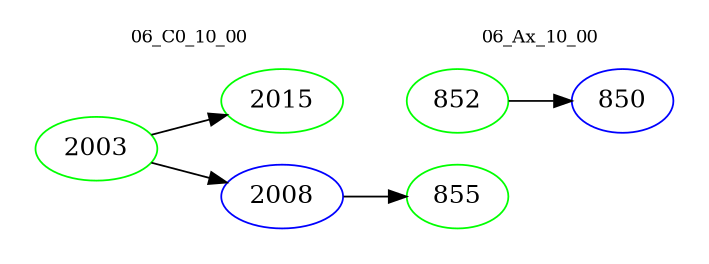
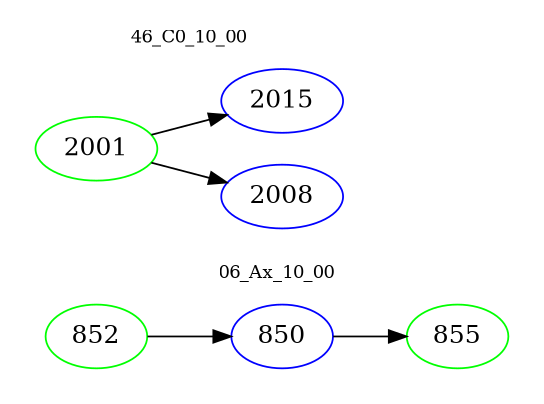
cluster "06_C0_10_00": label "06_C0_10_00" -> "46_C0_10_00"
node "2015": color green -> blue
node "2003": label "2003" -> "2001"
edge "2008" -> "855": now "850" -> "855"
